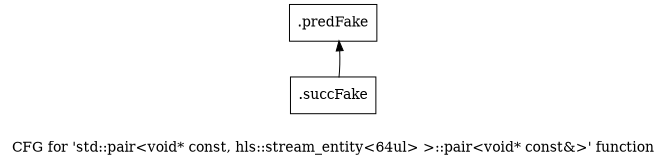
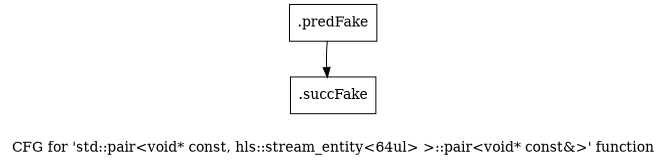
edge ".succFake" -> ".predFake": reversed
